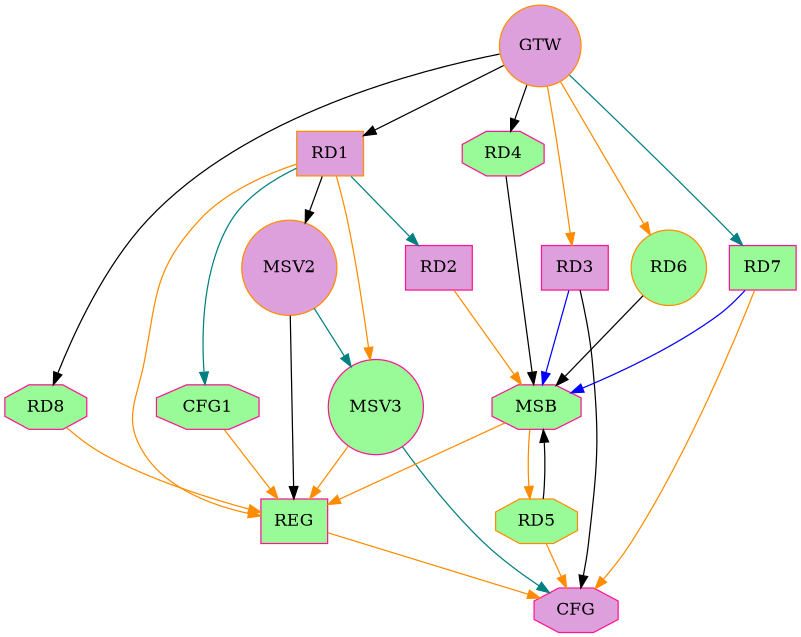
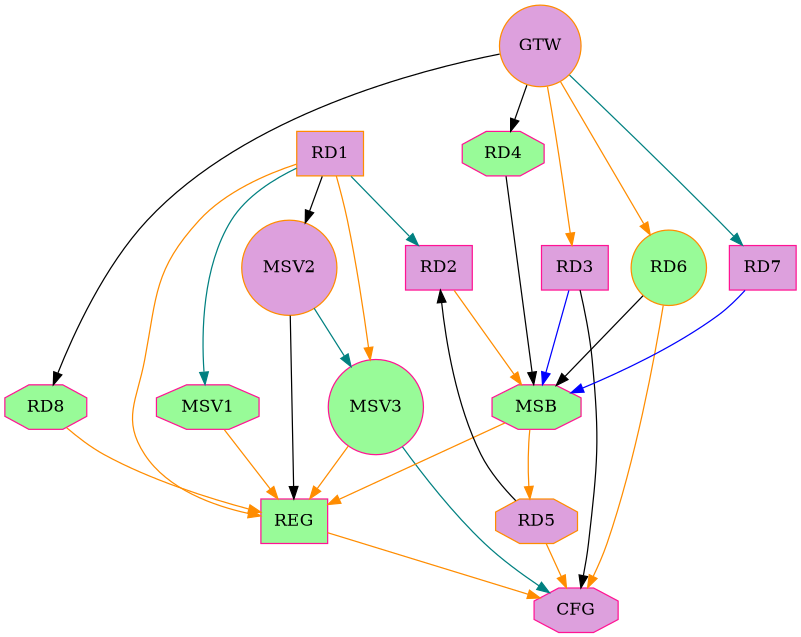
edge "GTW" -> "RD1": removed
node "RD7": fillcolor palegreen -> plum
node "CFG1": label "CFG1" -> "MSV1"
edge "RD7" -> "CFG": now "RD6" -> "CFG"
edge "RD5" -> "MSB": now "RD5" -> "RD2"
node "RD5": fillcolor palegreen -> plum
